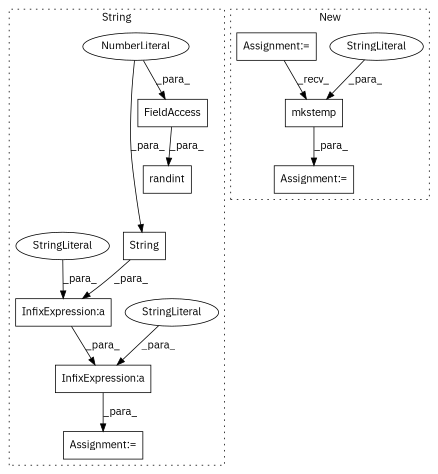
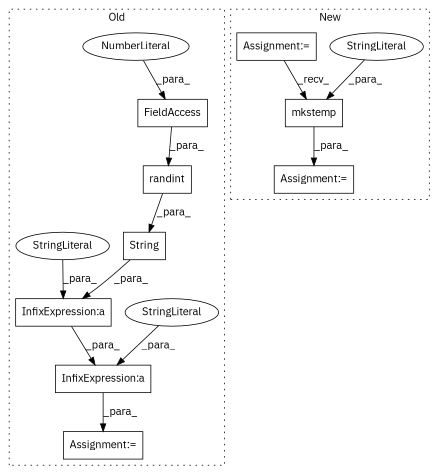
cluster "String": label "String" -> "Old"
edge "NumberLiteral" -> "String": now "randint" -> "String"
